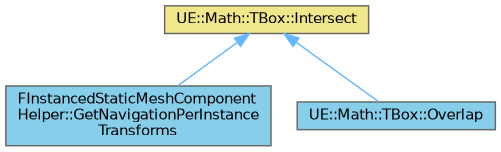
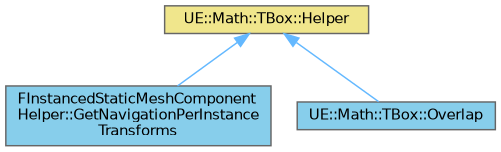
node "UE::Math::TBox::Intersect": label "UE::Math::TBox::Intersect" -> "UE::Math::TBox::Helper"
